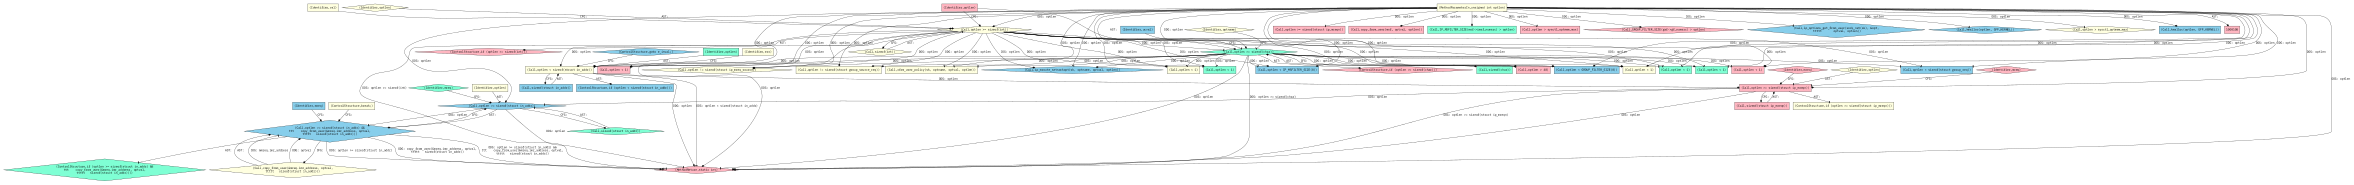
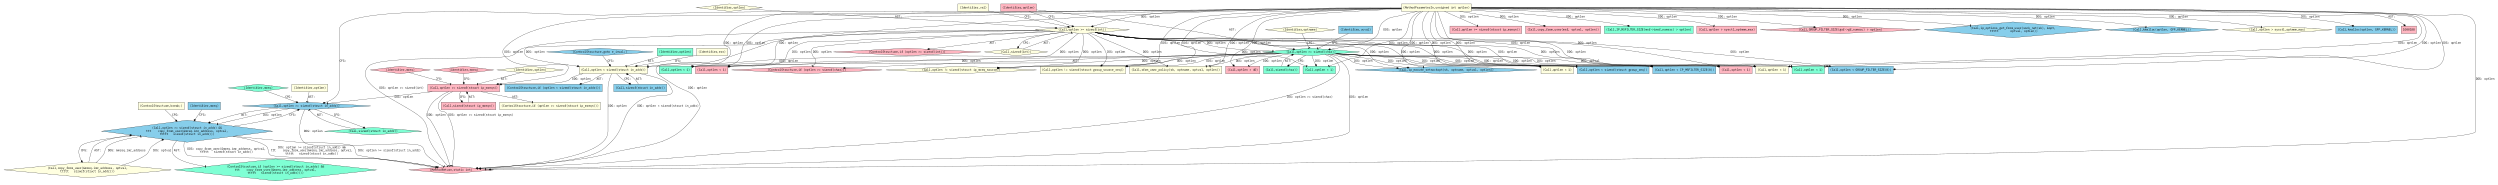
edge "(Call,optlen >= sizeof(int))" -> "(Call,optlen > 40)": now "(Call,optlen >= sizeof(int))" -> "(ControlStructure,if (optlen >= sizeof(char)))"
edge "(MethodParameterIn,unsigned int optlen)" -> "(Call,optlen >= sizeof(struct in_addr))": label "DDG: optlen" -> "CFG: "
edge "(Call,optlen >= sizeof(char))" -> "(Call,optlen < GROUP_FILTER_SIZE(0))": label "DDG: optlen" -> "DDG: optval"
